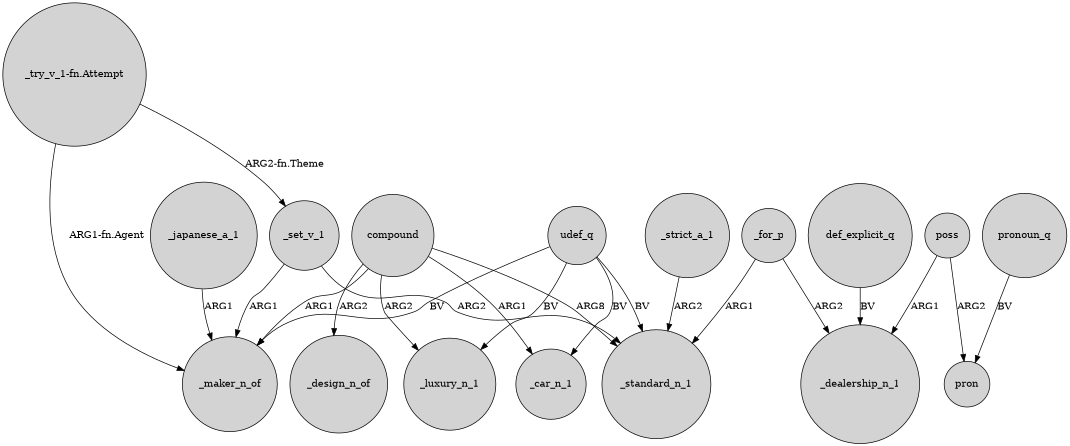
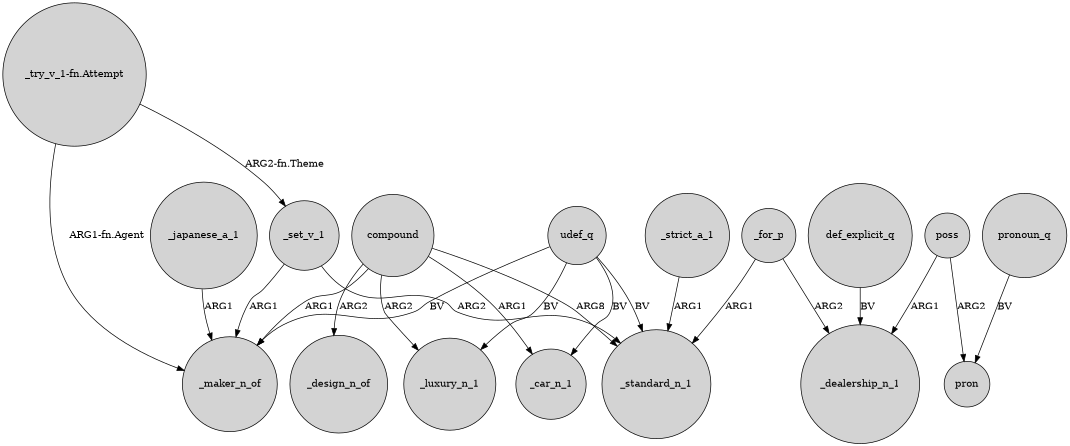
edge "_strict_a_1" -> "_standard_n_1": label "ARG2" -> "ARG1"
